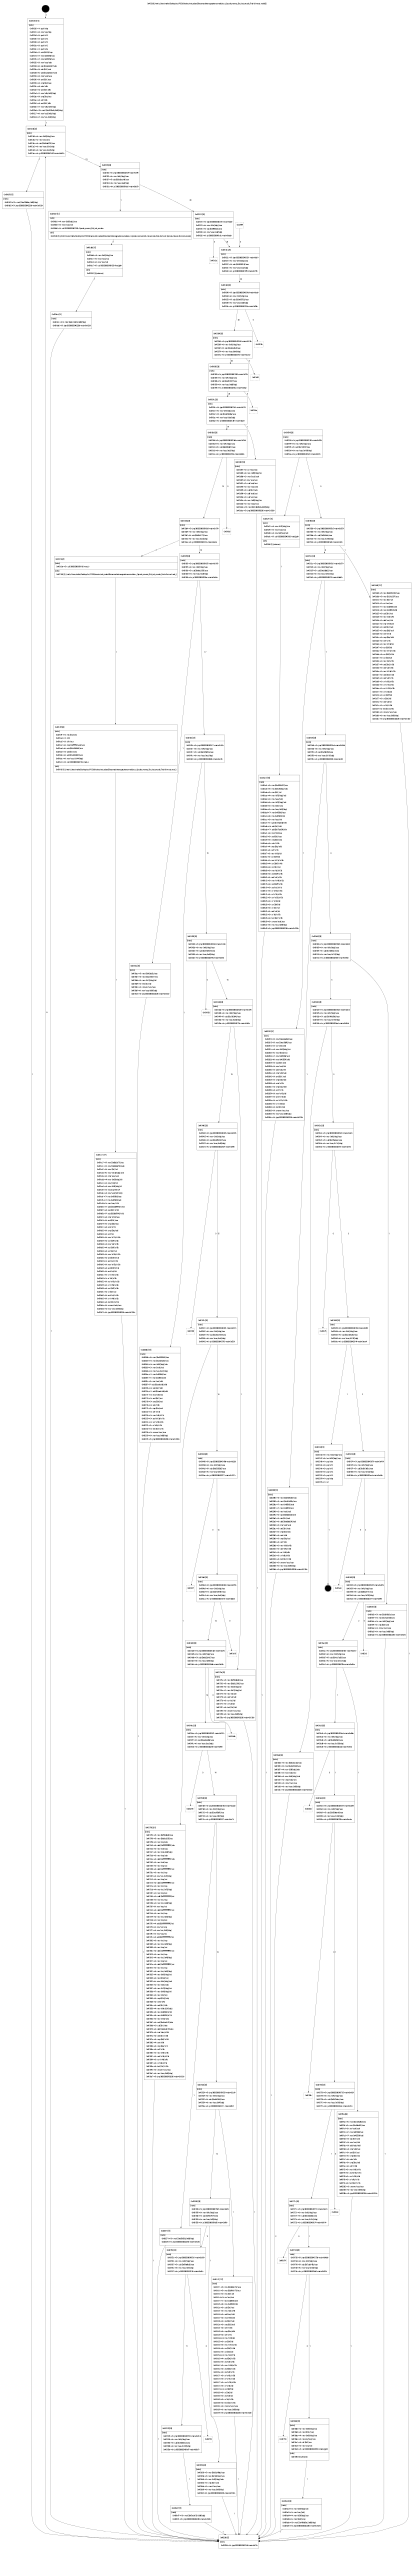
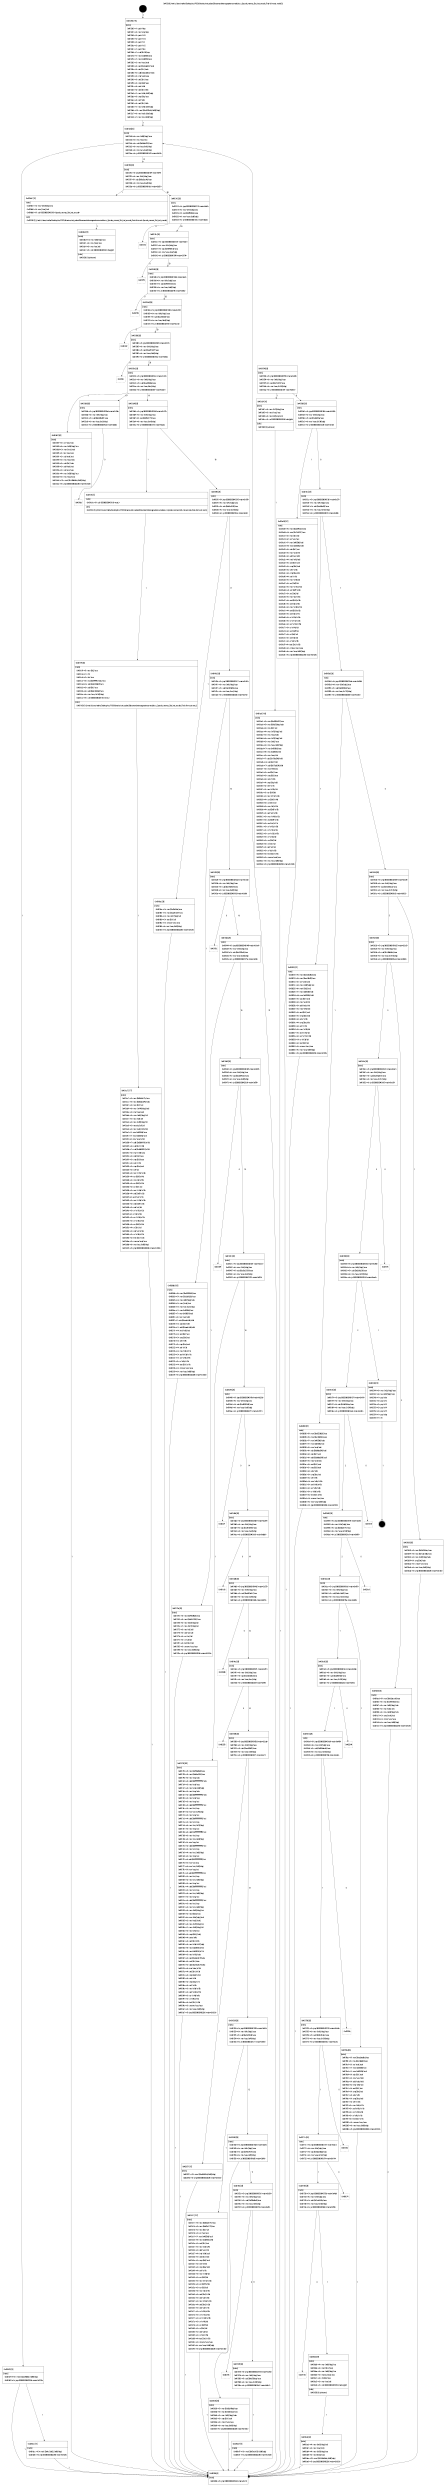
edge "0x4019f9" -> "0x40132c [28]": reversed
edge "0x401dbd [15]" -> "0x401dcc [15]": now "0x401d78 [15]" -> "0x401dcc [15]"
edge "0x4013b8 [28]" -> "0x4013d4 [28]": now "0x40139c [28]" -> "0x4013d4 [28]"
